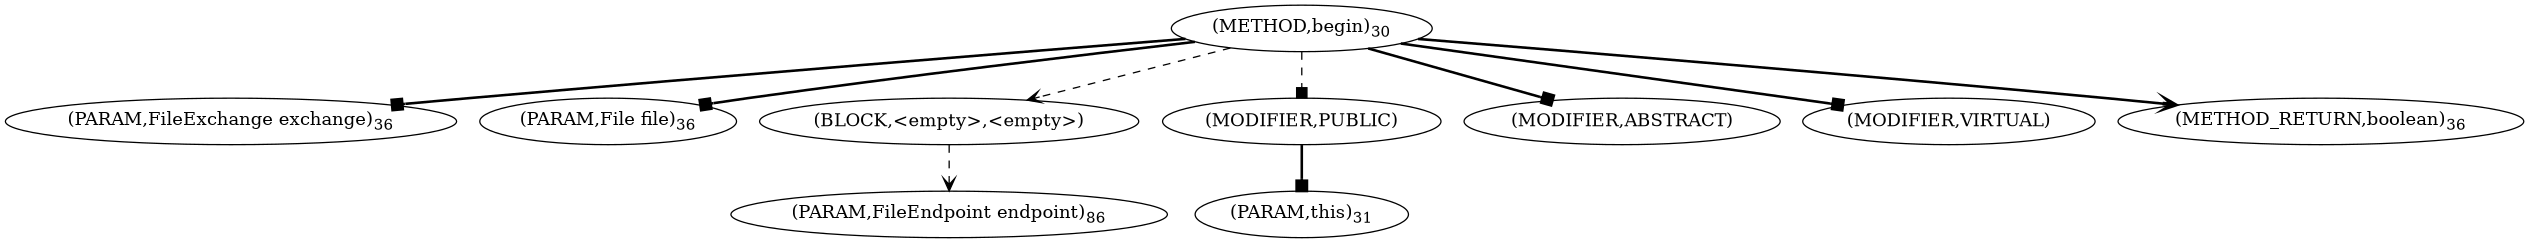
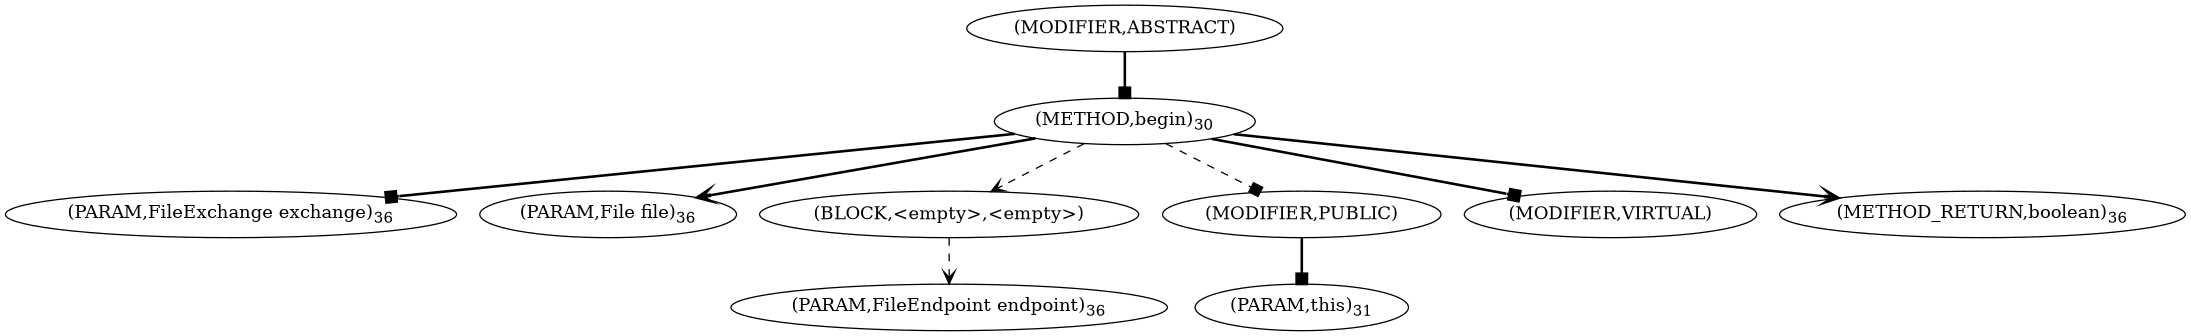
edge "(METHOD,begin)" -> "(PARAM,File file)": arrowhead box -> vee
edge "(METHOD,begin)" -> "(MODIFIER,ABSTRACT)": reversed
node "(PARAM,FileEndpoint endpoint)": text "86" -> "36"
